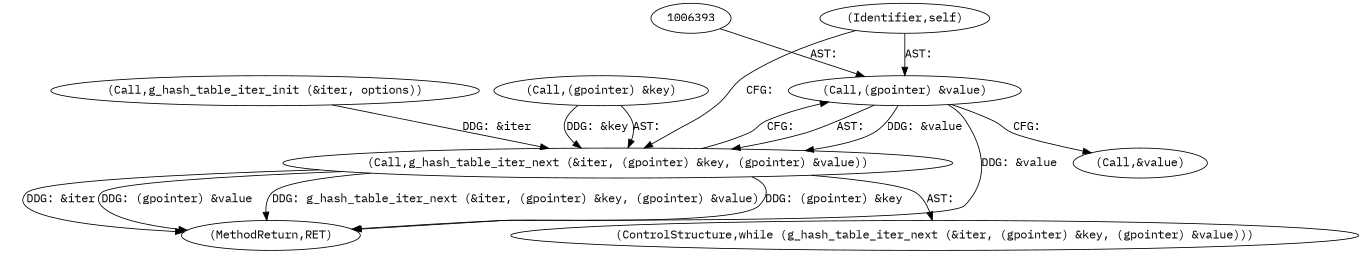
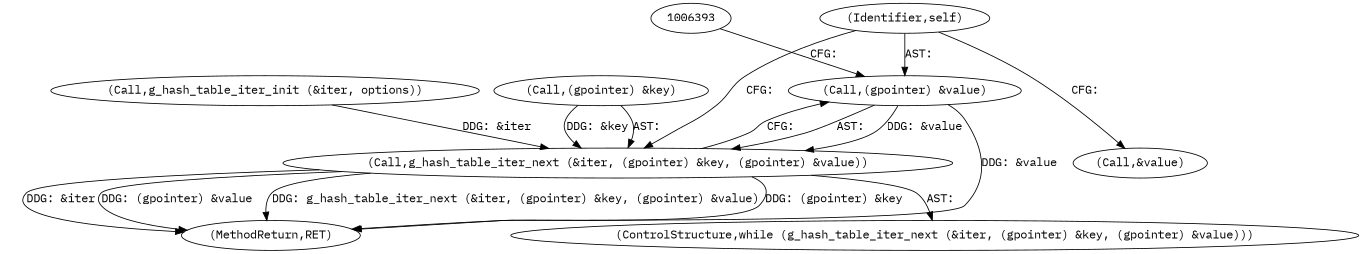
edge "1006393" -> "(Call,(gpointer) &value)": label "AST: " -> "CFG: "
edge "(Call,(gpointer) &value)" -> "(Call,&value)": now "(Identifier,self)" -> "(Call,&value)"
